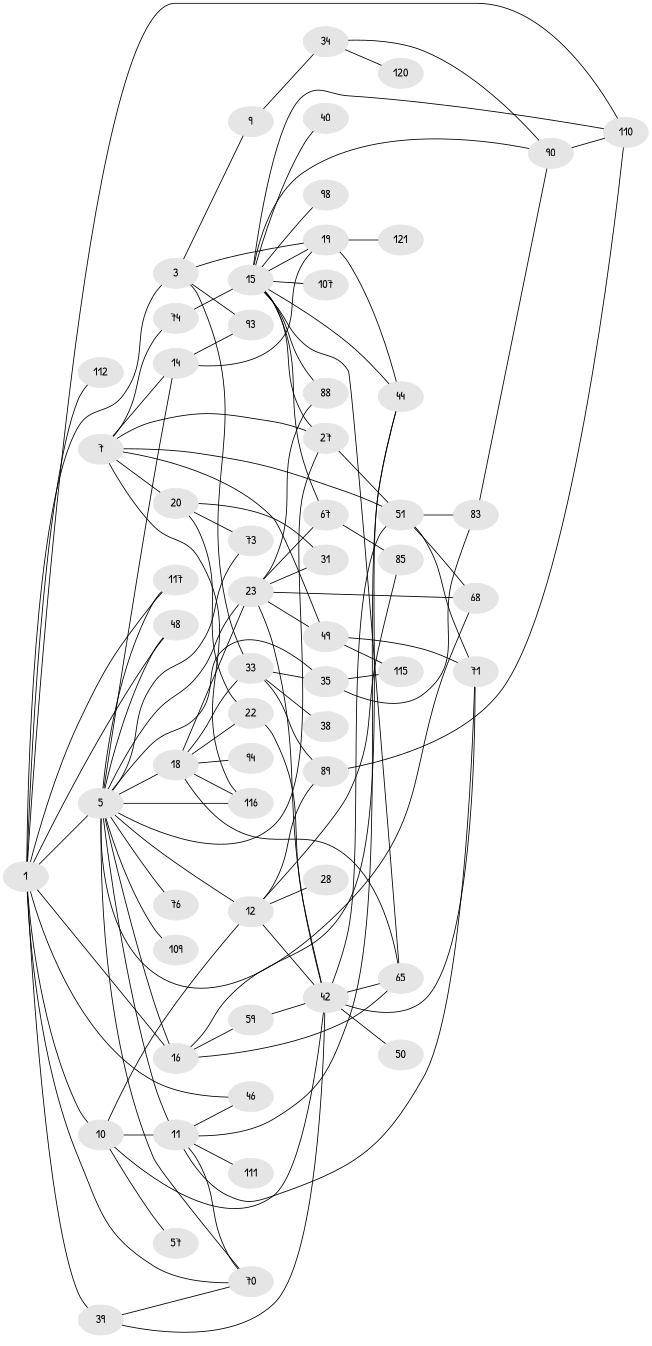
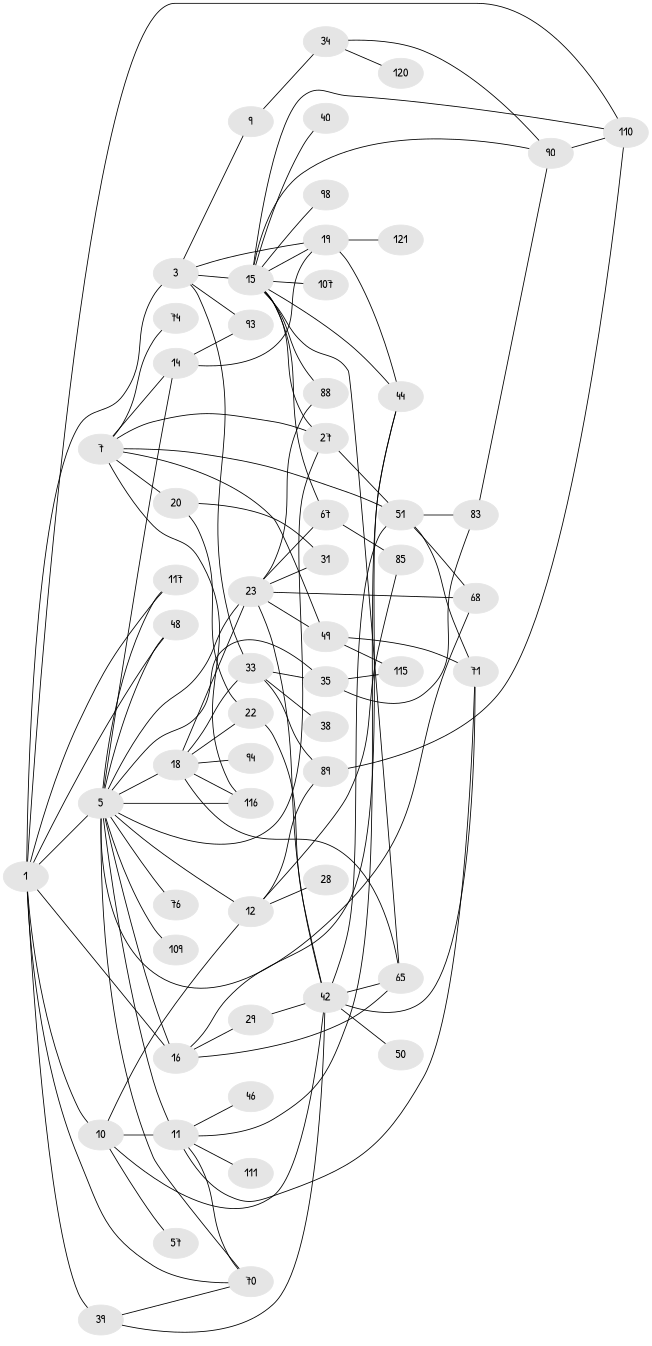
edge "15" -- "74": now "15" -- "3"
node "112": removed
node "73": removed
edge "12" -- "42": removed
node "59": label "59" -> "29"
edge "1" -- "46": removed
